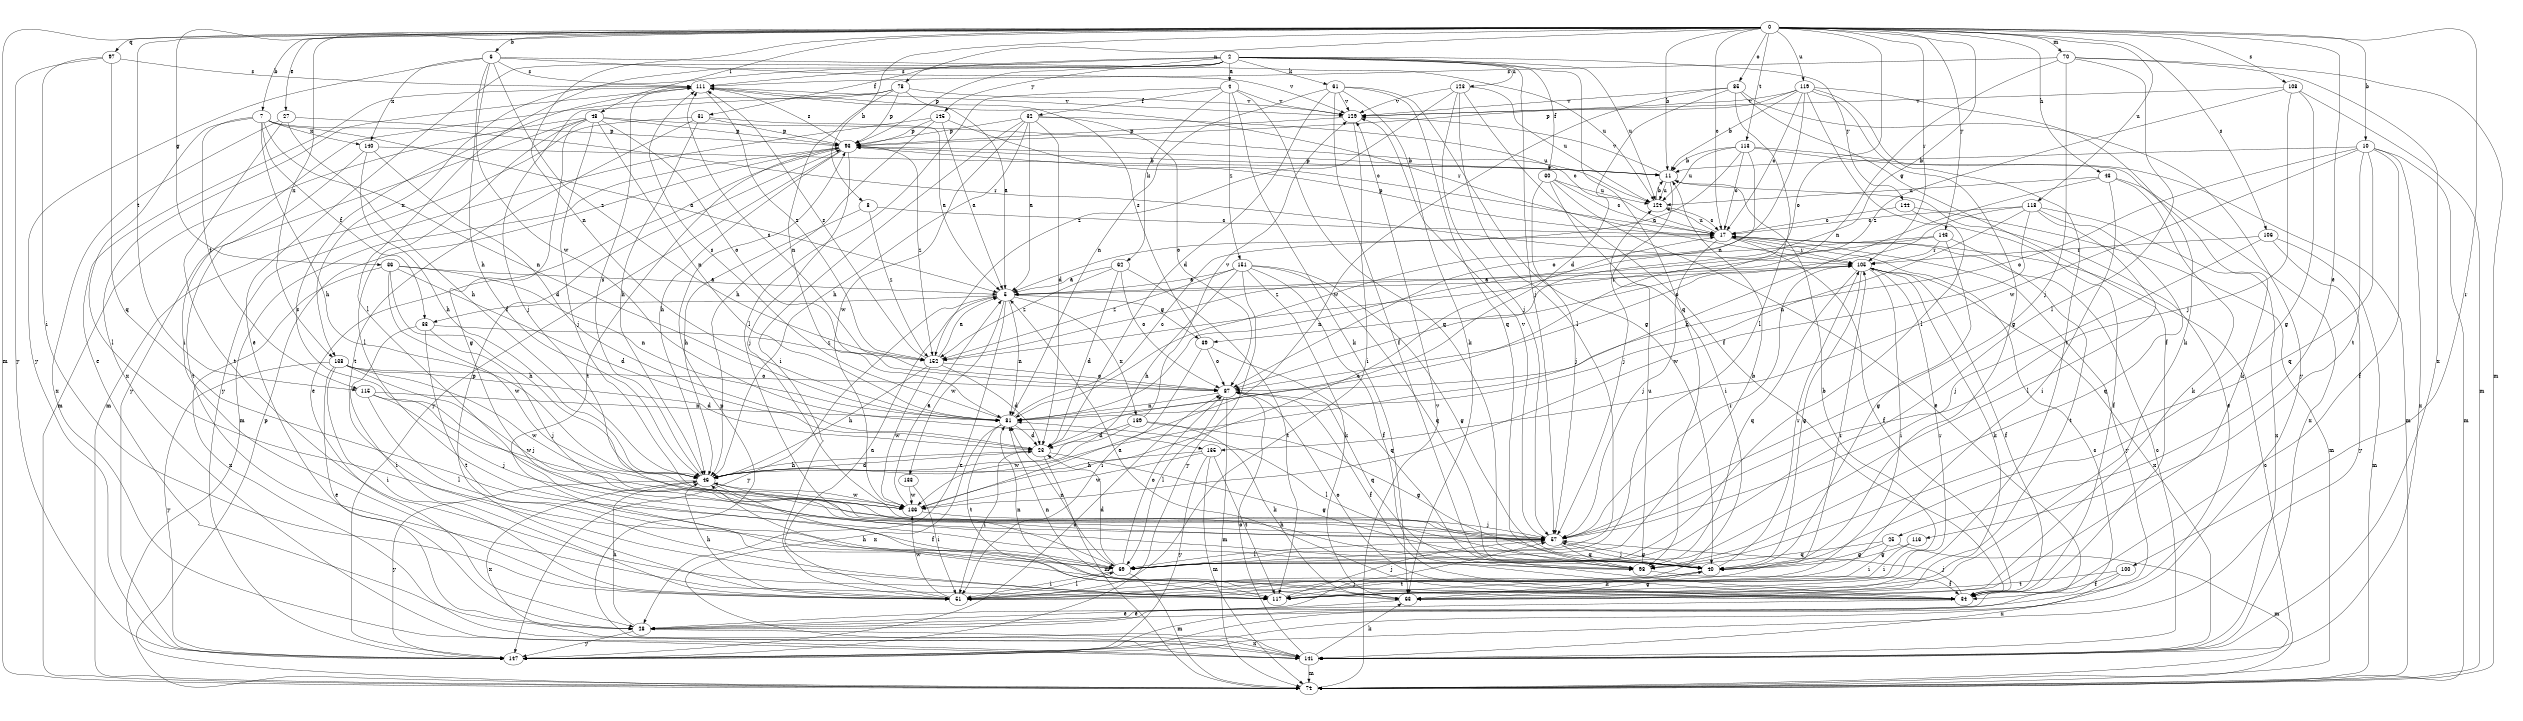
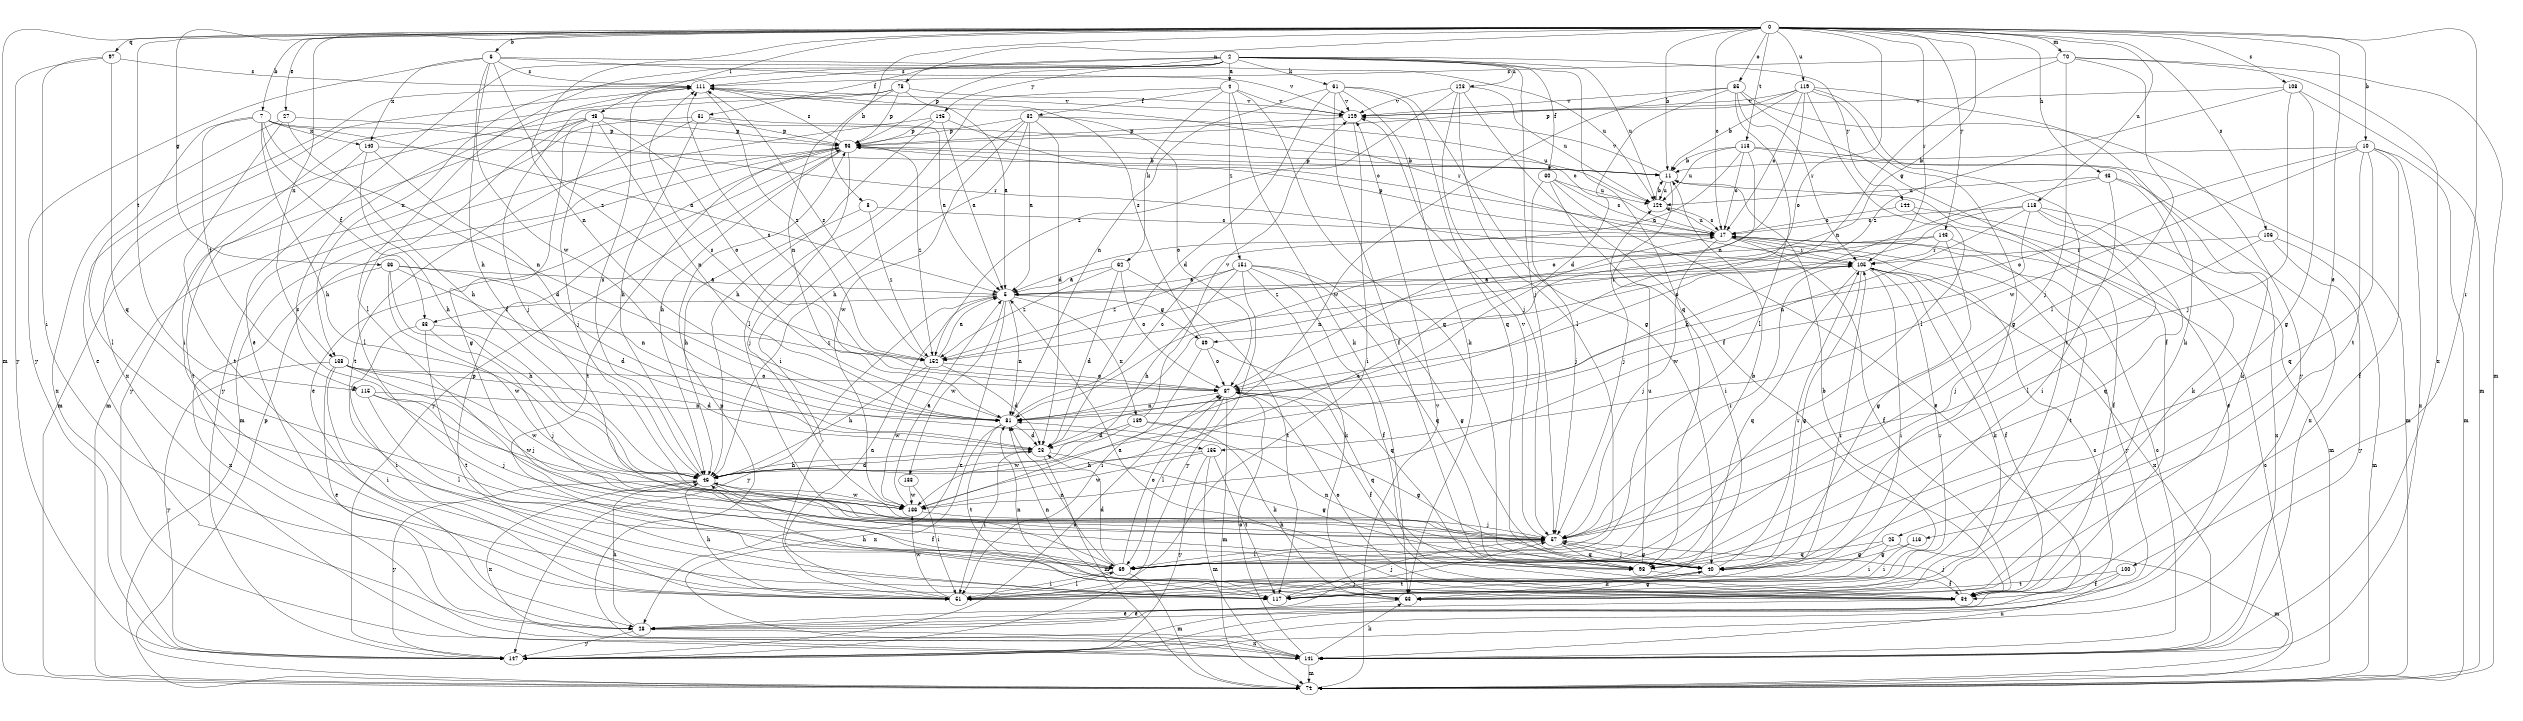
edge "85" -> "105": added, label "r"
edge "40" -> "81": label "l" -> "n"
